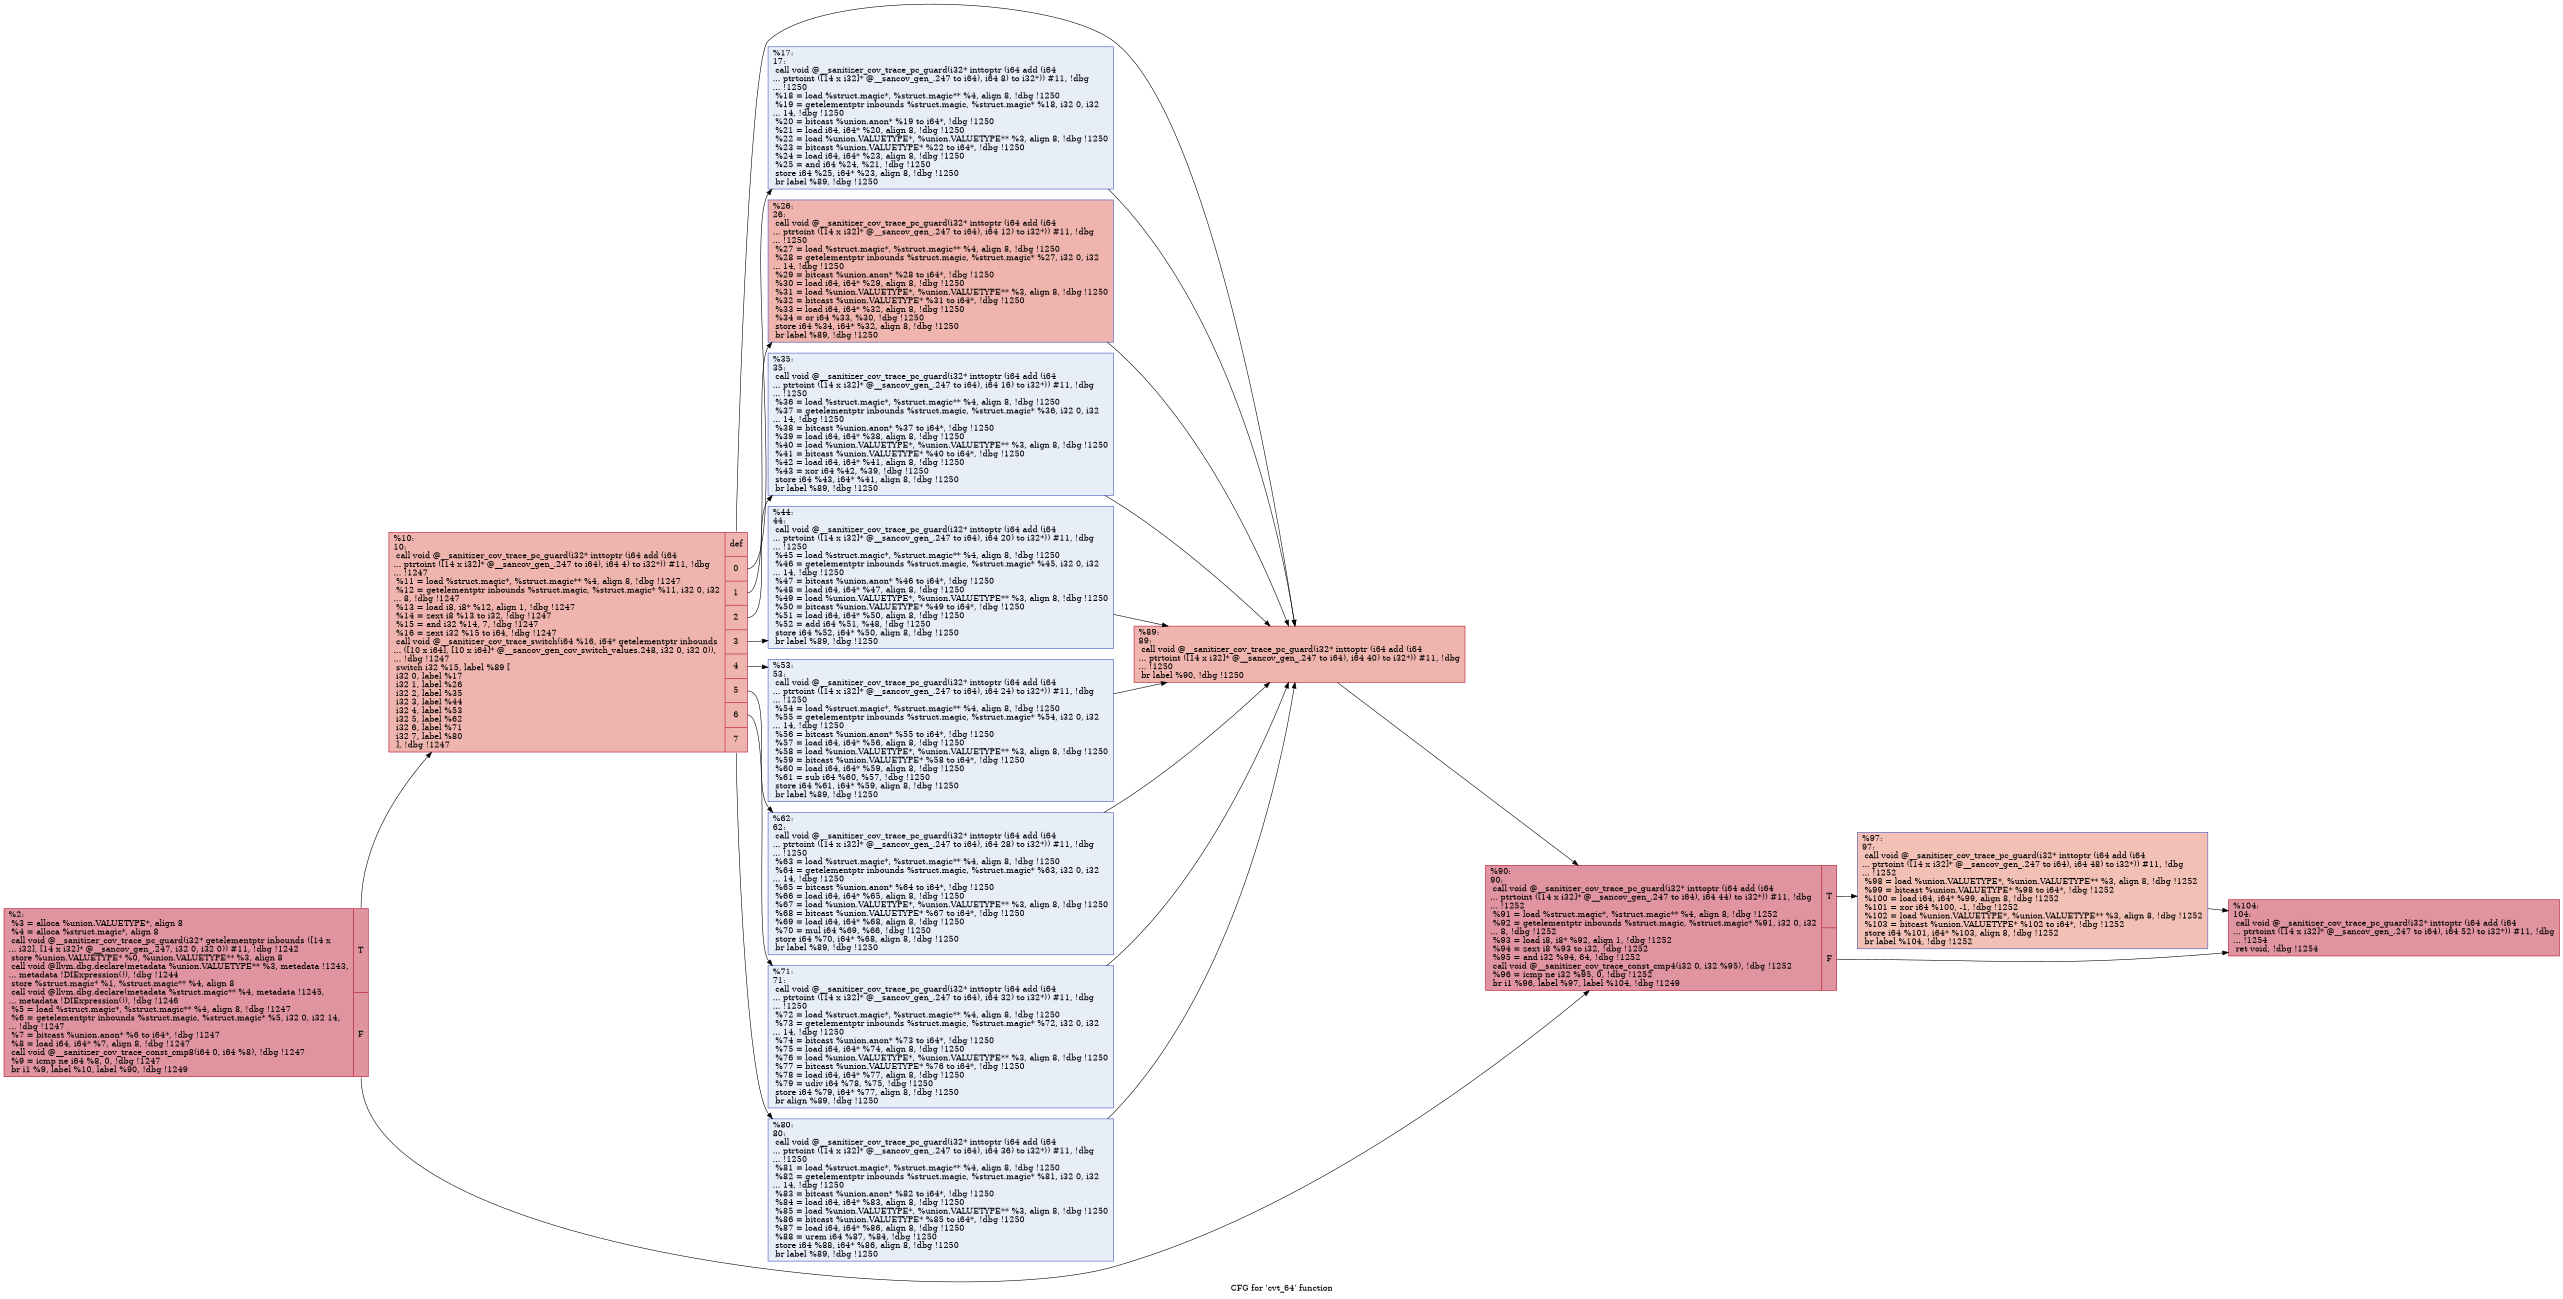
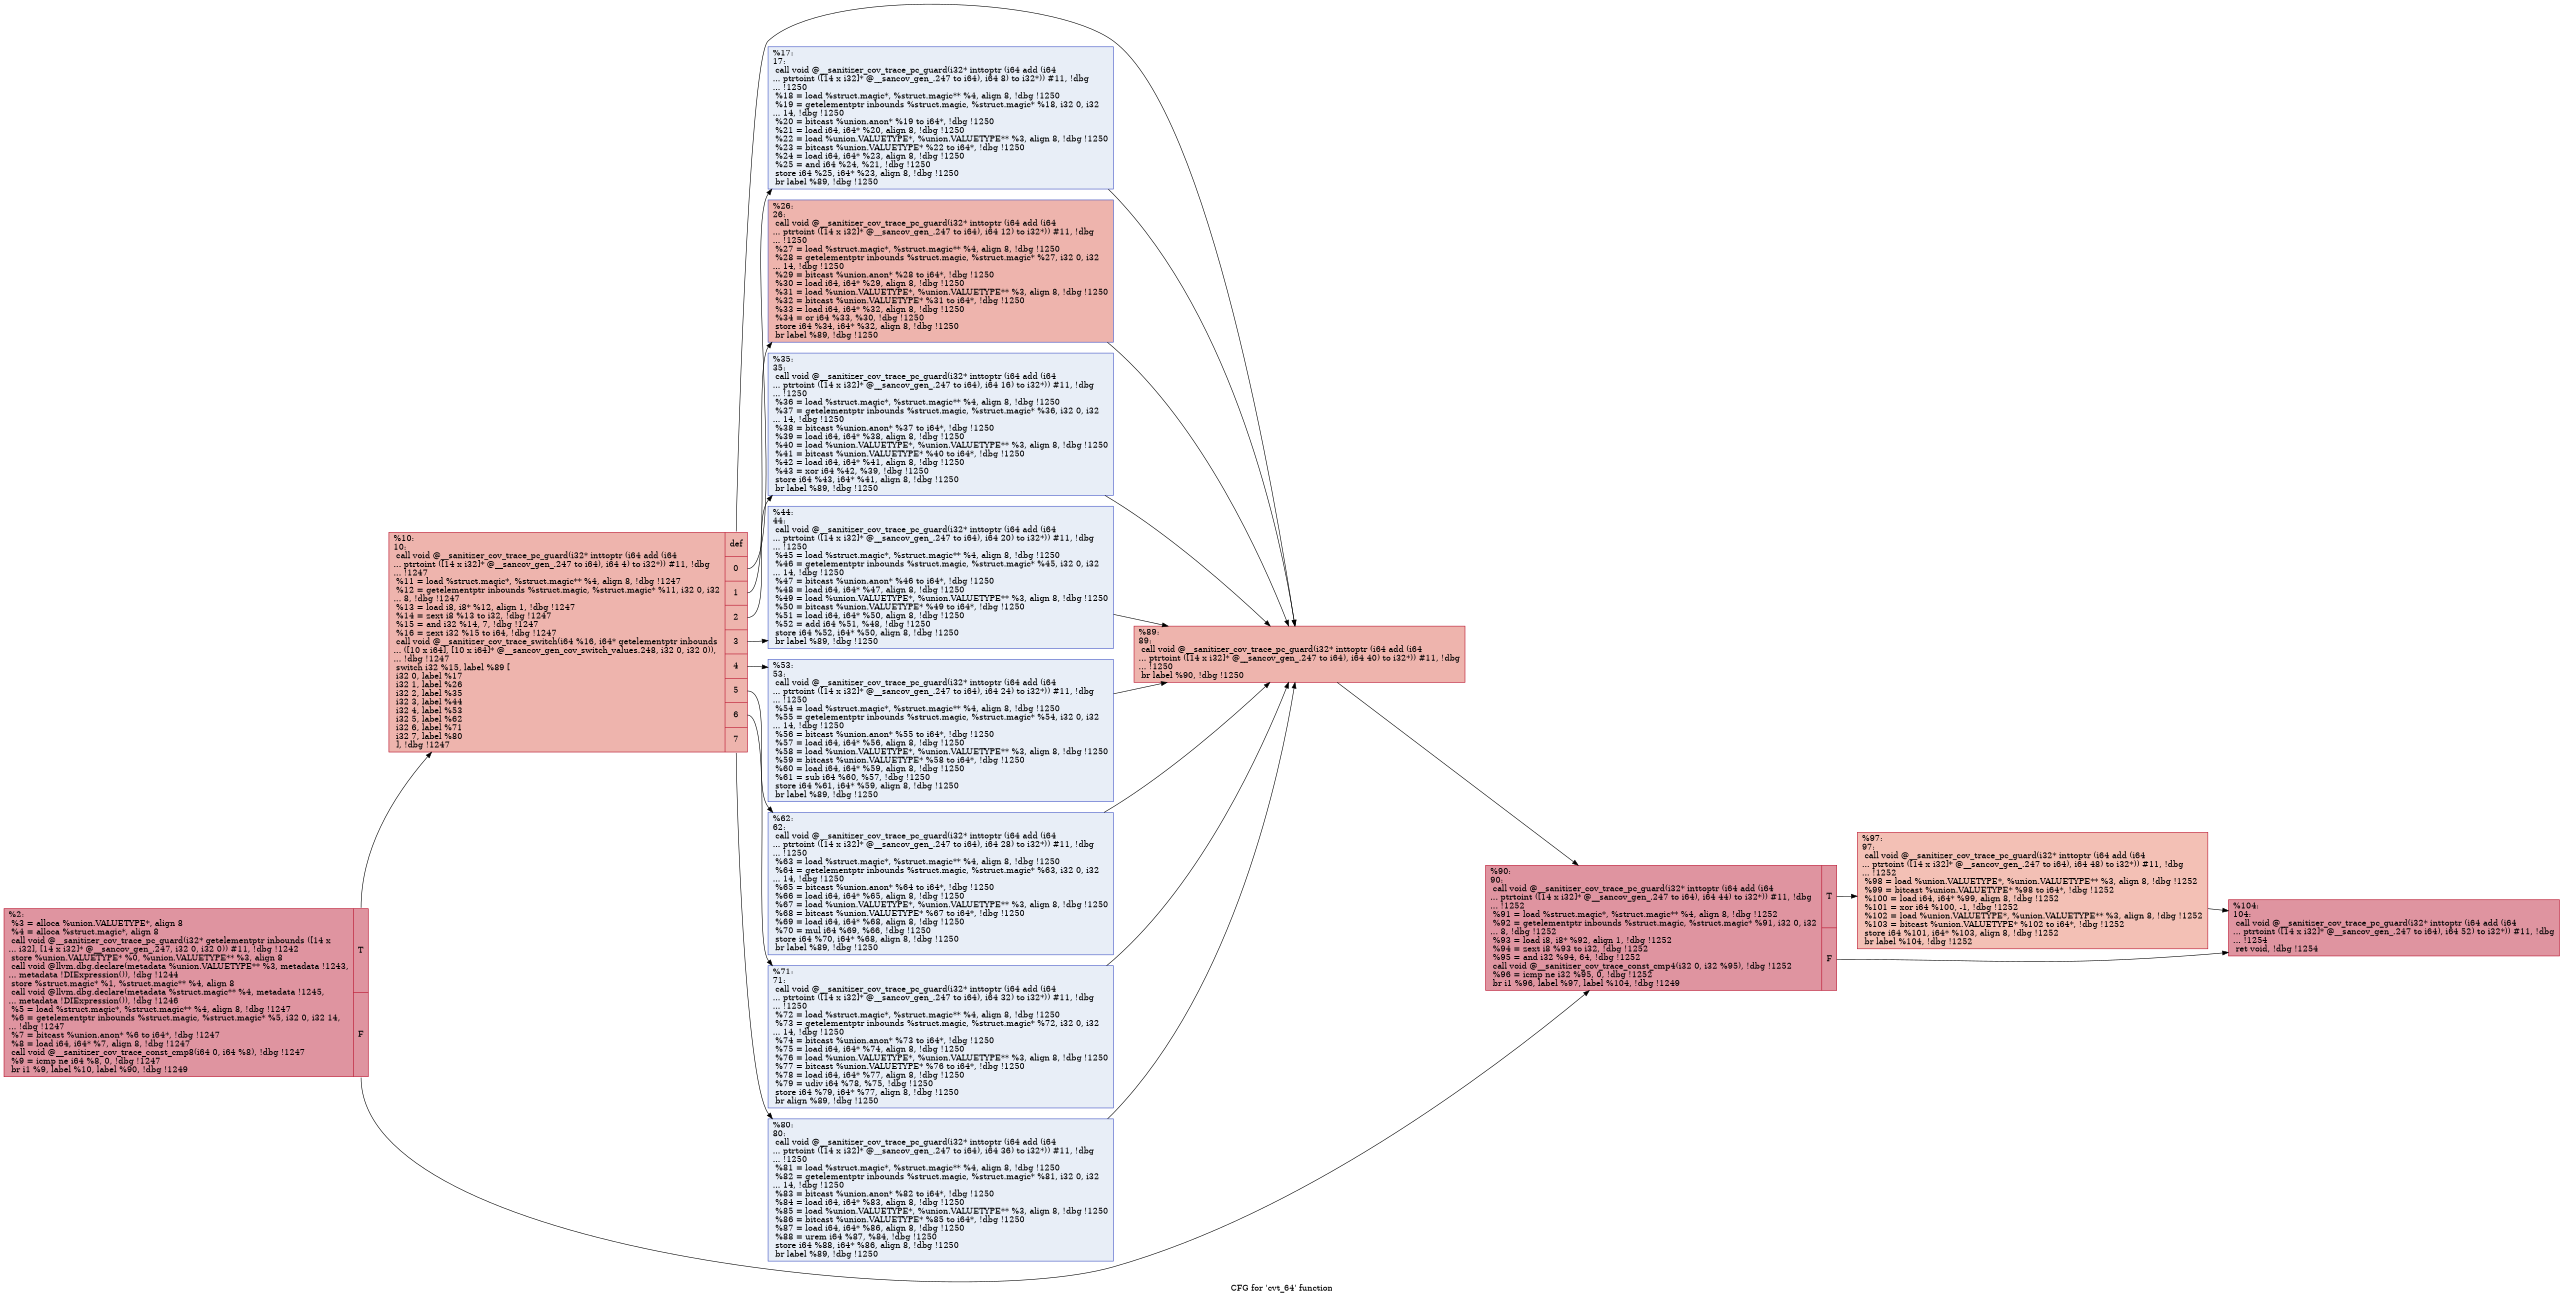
node "%97:": color #3d50c3ff -> #b70d28ff
